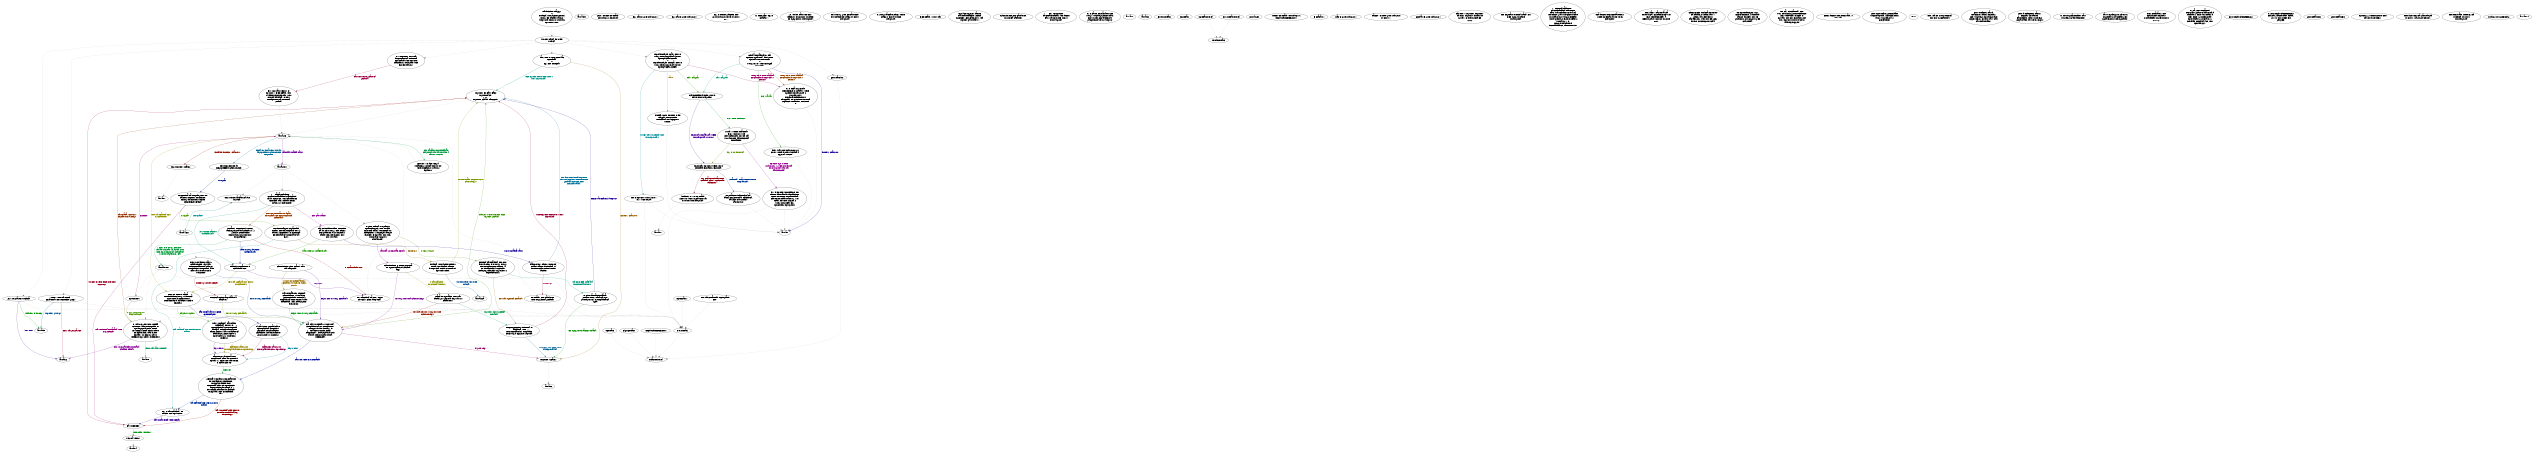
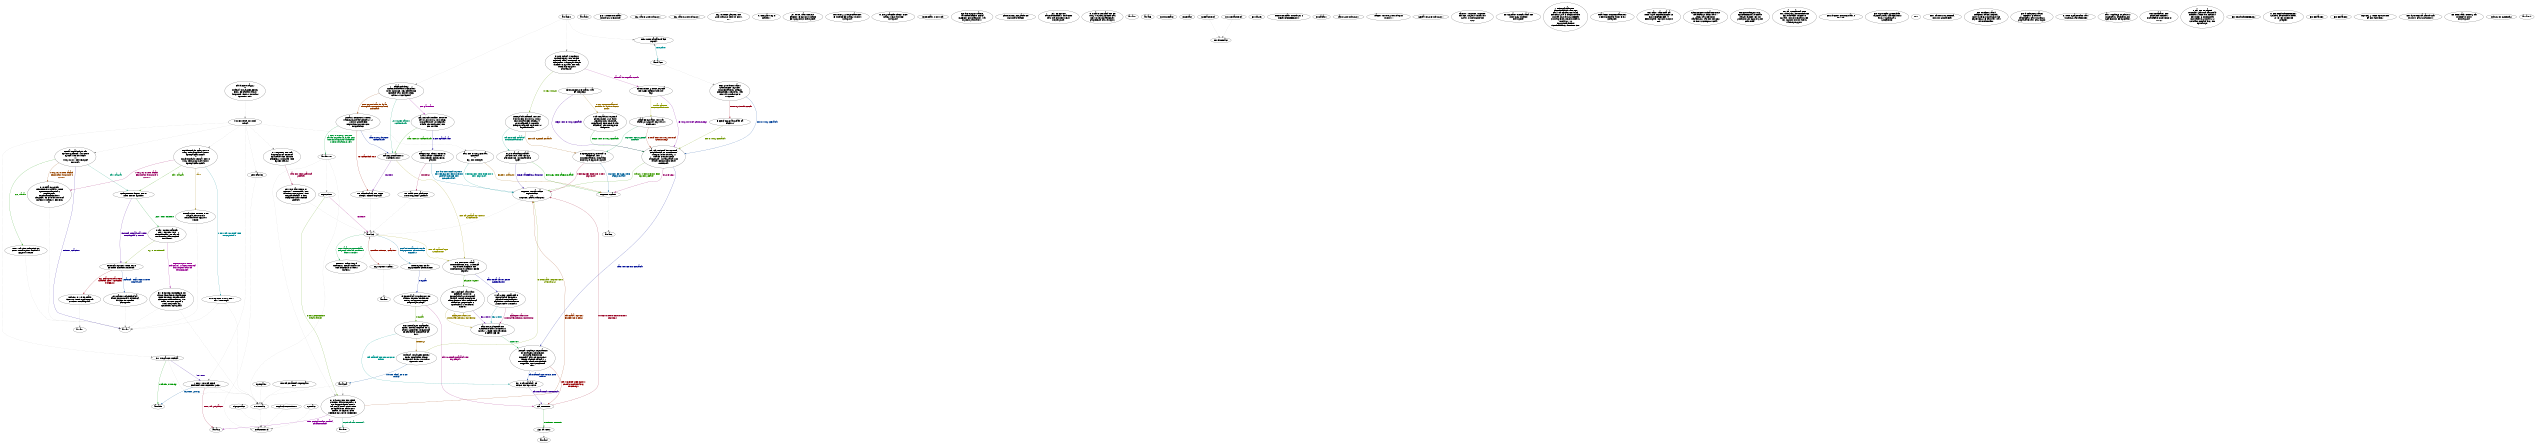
edge "laura23" -> "laura23_1": removed, label "Каковы планы Чад?"
edge "Эй! Убирайся отсюда!" -> "laurax2": now "Эй! Убирайся отсюда!" -> "Что... что ты здесь делаешь? Немедленно уйди!"
